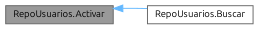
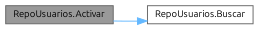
edge "RepoUsuarios.Buscar" -> "RepoUsuarios.Activar": reversed
